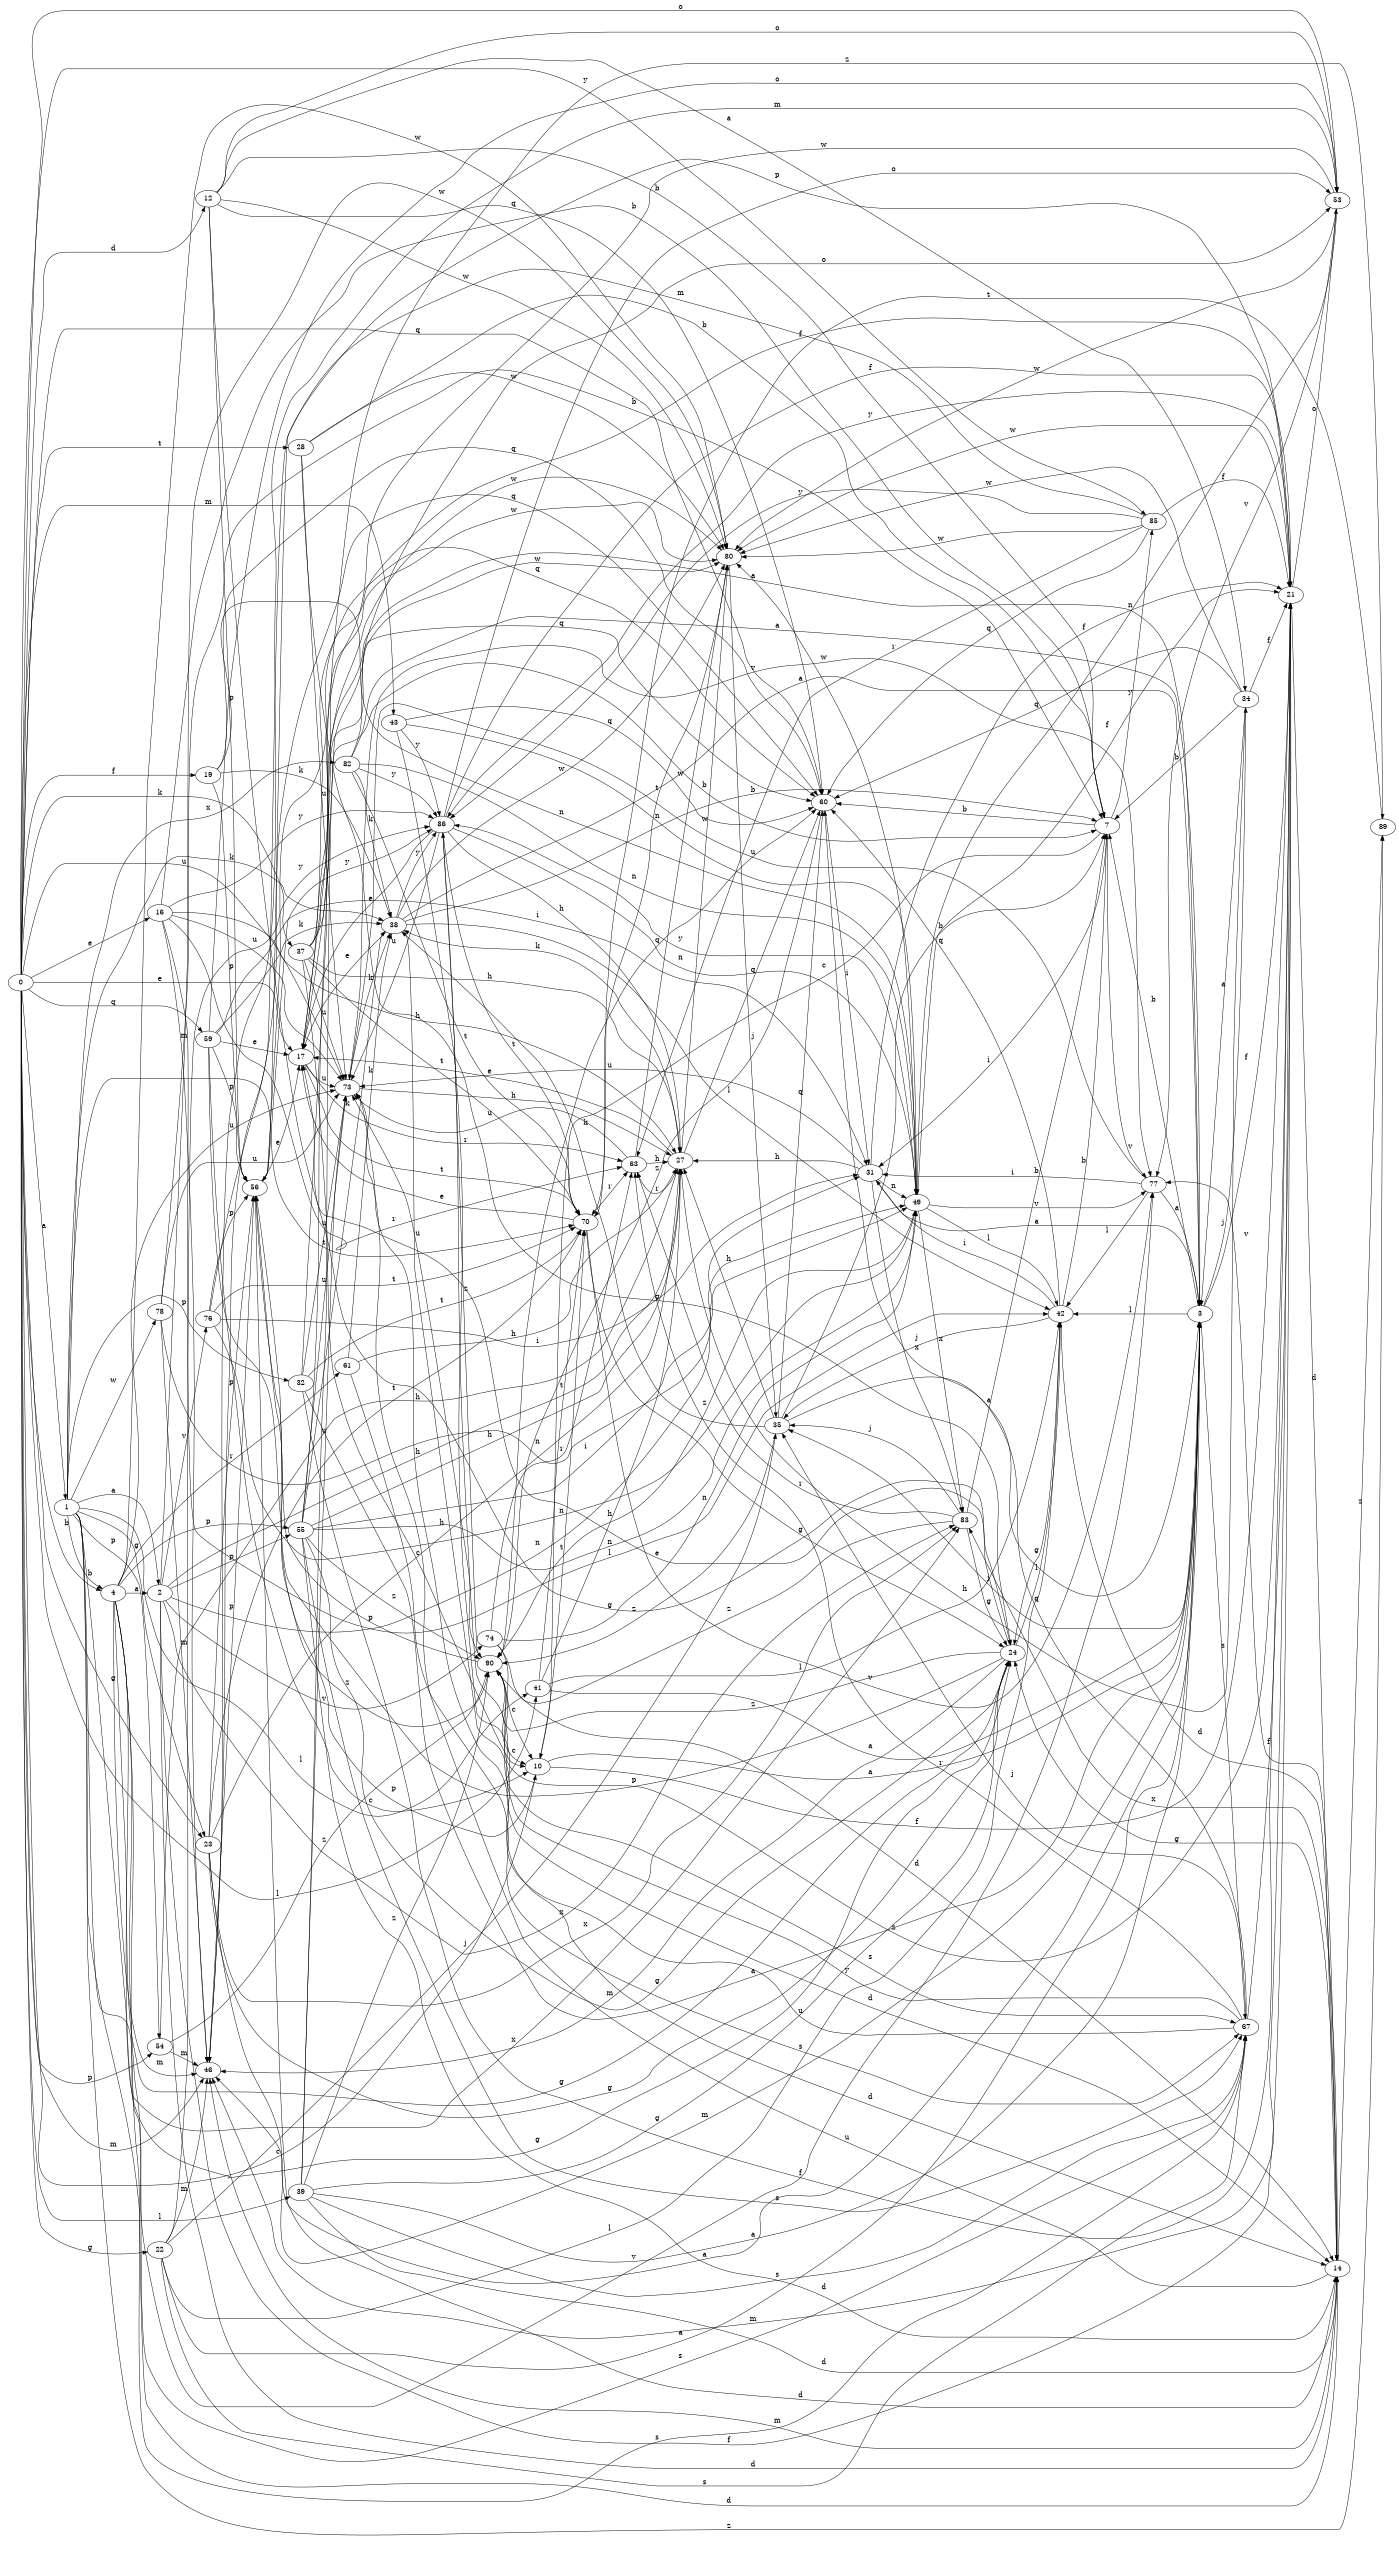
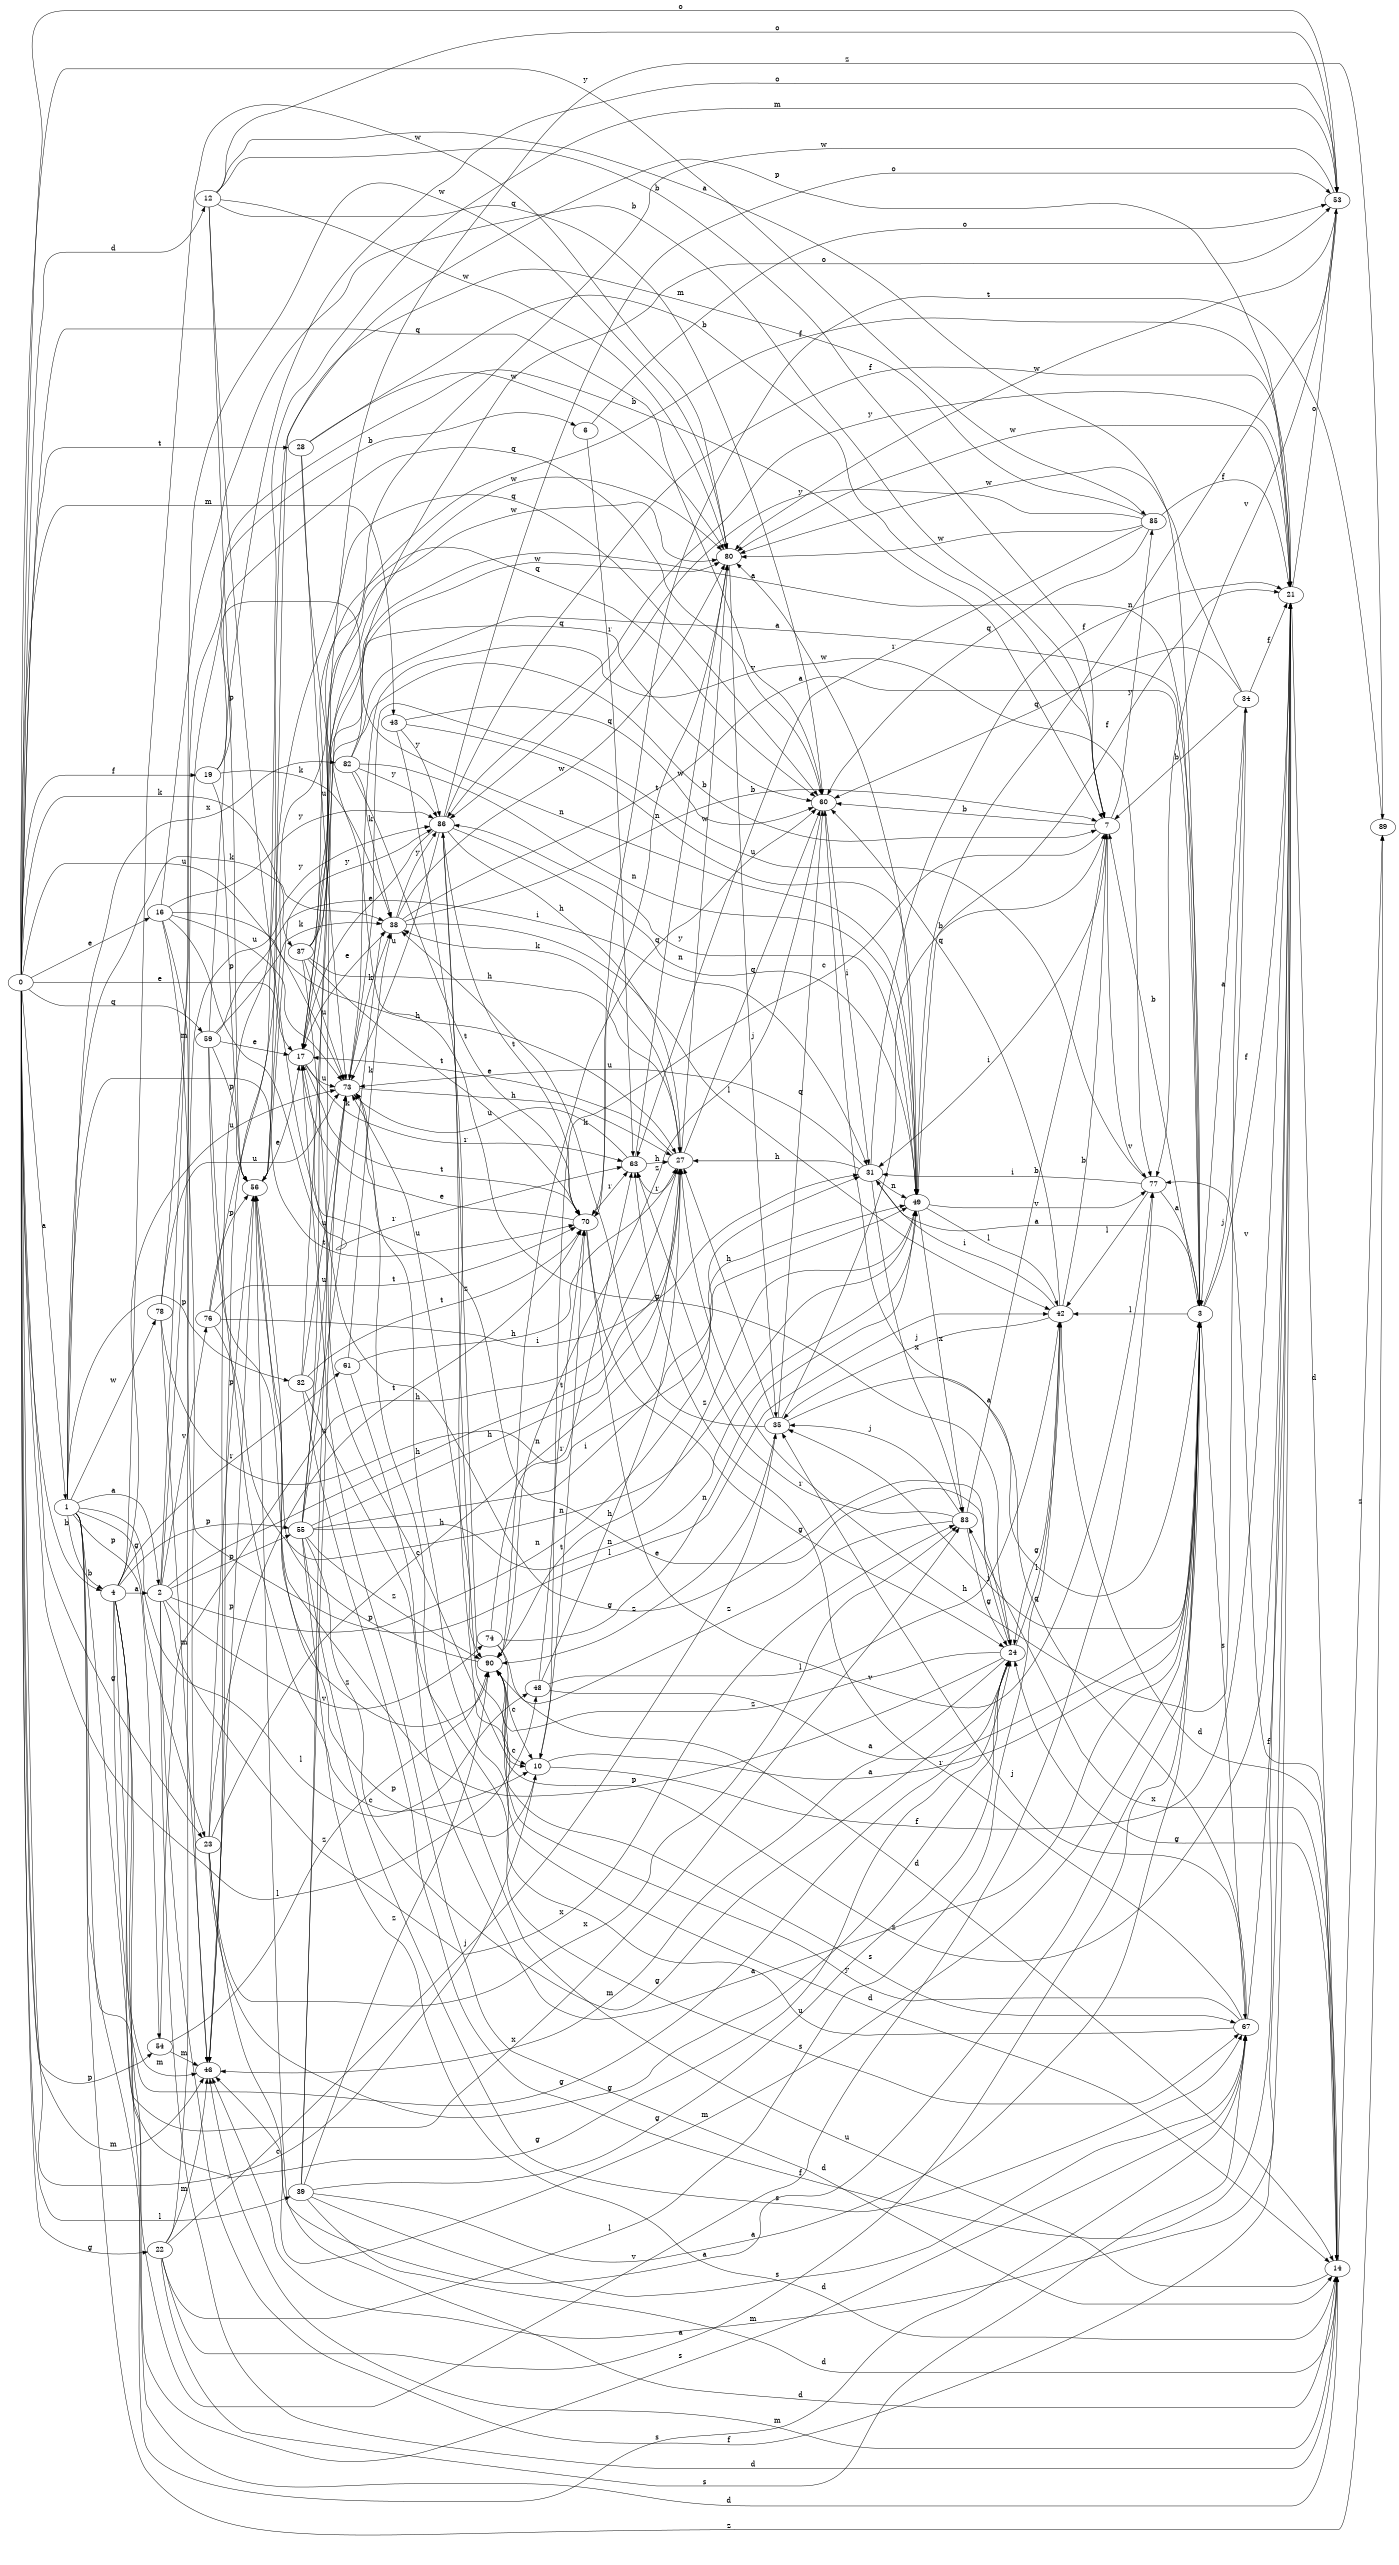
edge "12" -> "34": now "12" -> "3"
node "6": added
node "41": label "41" -> "48"
edge "38" -> "14": now "17" -> "14"
